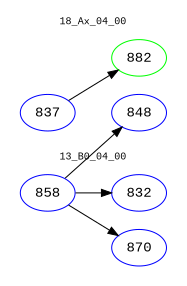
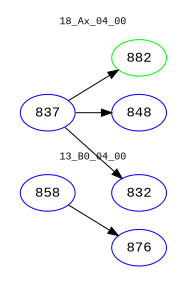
edge "858" -> "848": now "837" -> "848"
edge "858" -> "832": now "837" -> "832"
node "870": label "870" -> "876"
